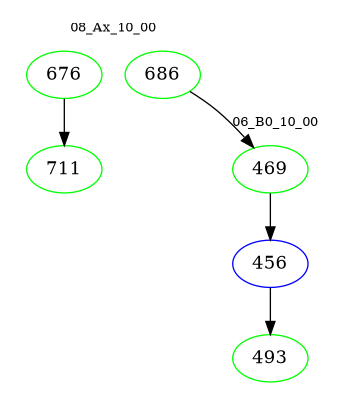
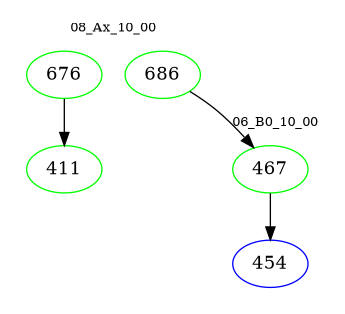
node "711": label "711" -> "411"
node "469": label "469" -> "467"
node "456": label "456" -> "454"
node "493": removed
